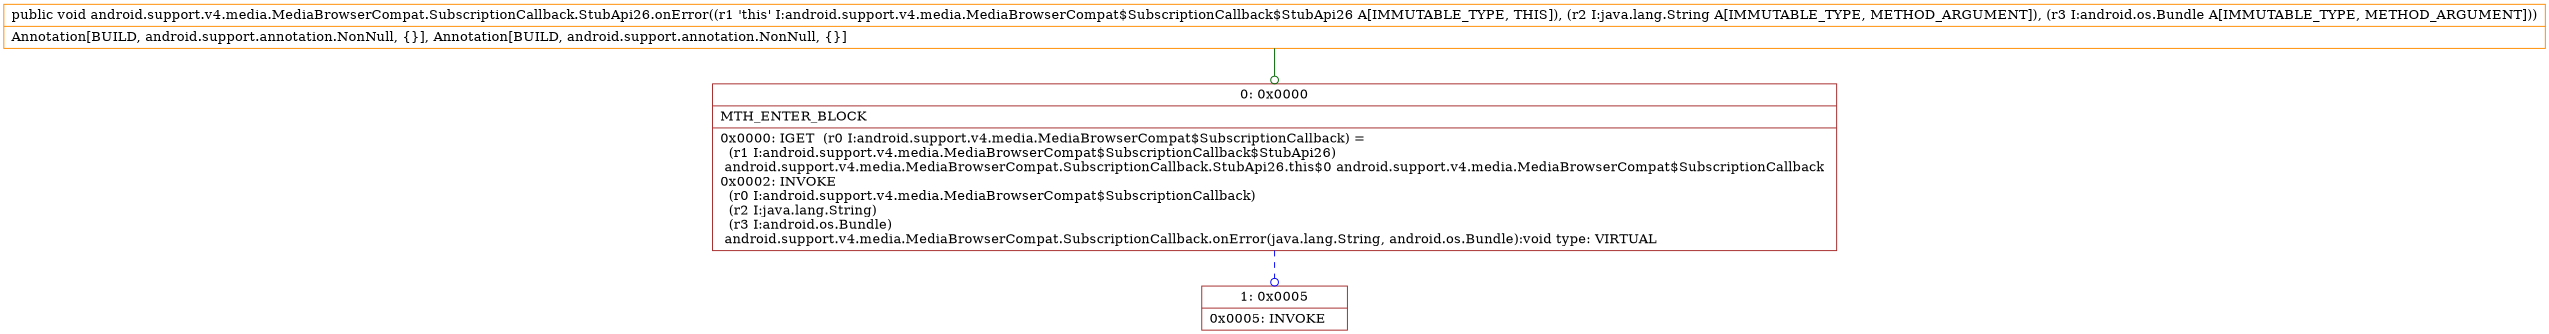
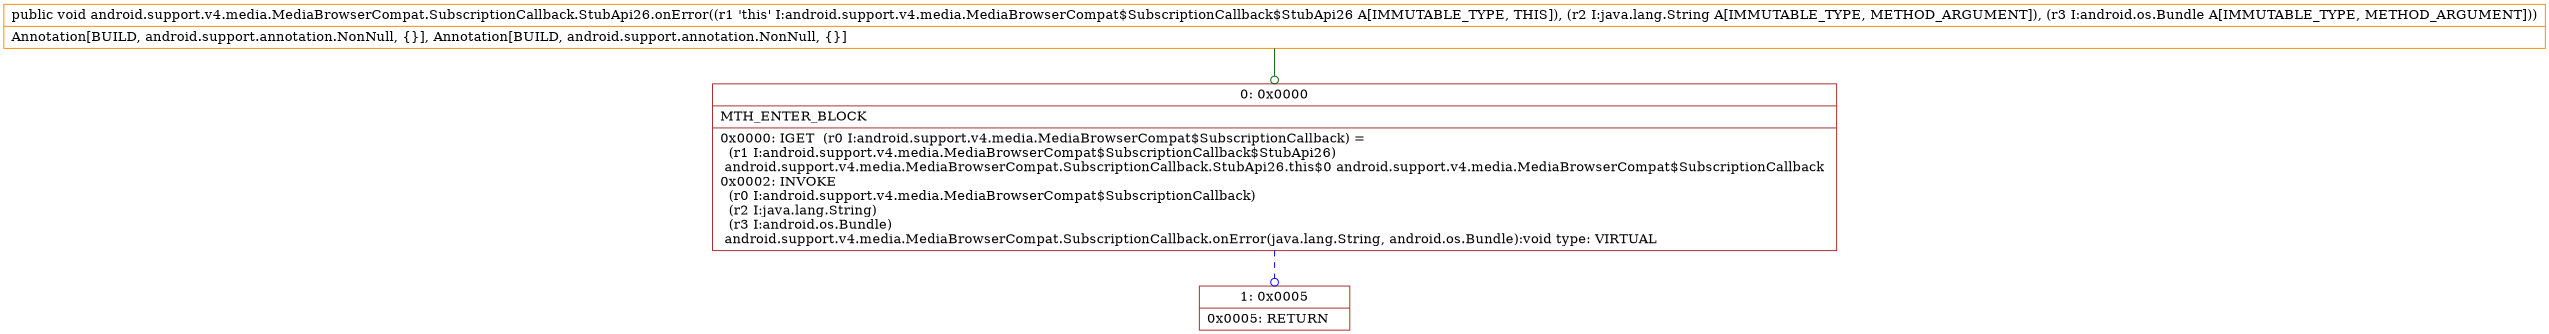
node "1: 0x0005": text "0x0005: INVOKE" -> "0x0005: RETURN"
